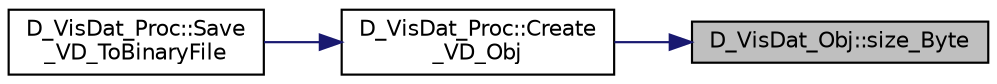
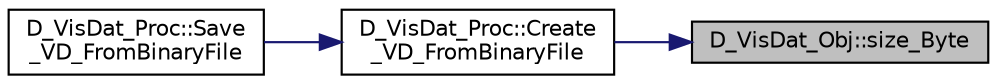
node "D_VisDat_Proc::Save _VD_ToBinaryFile": label "D_VisDat_Proc::Save _VD_ToBinaryFile" -> "D_VisDat_Proc::Save _VD_FromBinaryFile"
node "D_VisDat_Proc::Create _VD_Obj": label "D_VisDat_Proc::Create _VD_Obj" -> "D_VisDat_Proc::Create _VD_FromBinaryFile"
